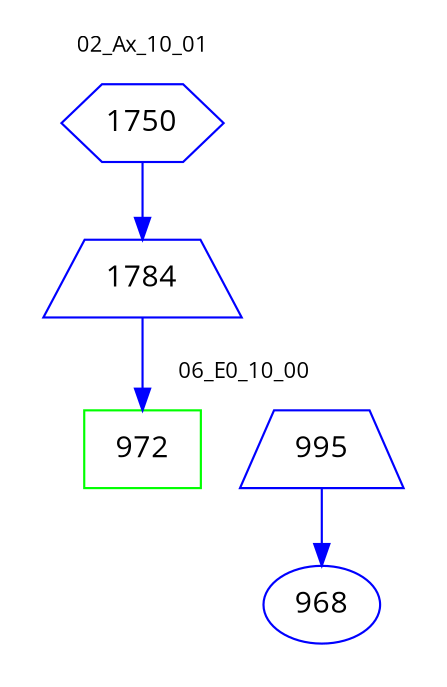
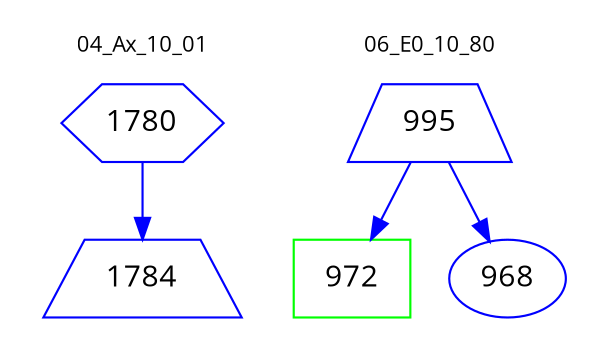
cluster "02_Ax_10_01": label "02_Ax_10_01" -> "04_Ax_10_01"
node "1750": label "1750" -> "1780"
edge "1784" -> "972": now "995" -> "972"
cluster "06_E0_10_00": label "06_E0_10_00" -> "06_E0_10_80"
